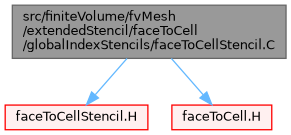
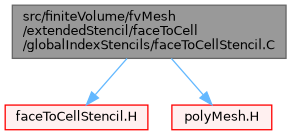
node "faceToCell.H": label "faceToCell.H" -> "polyMesh.H"
